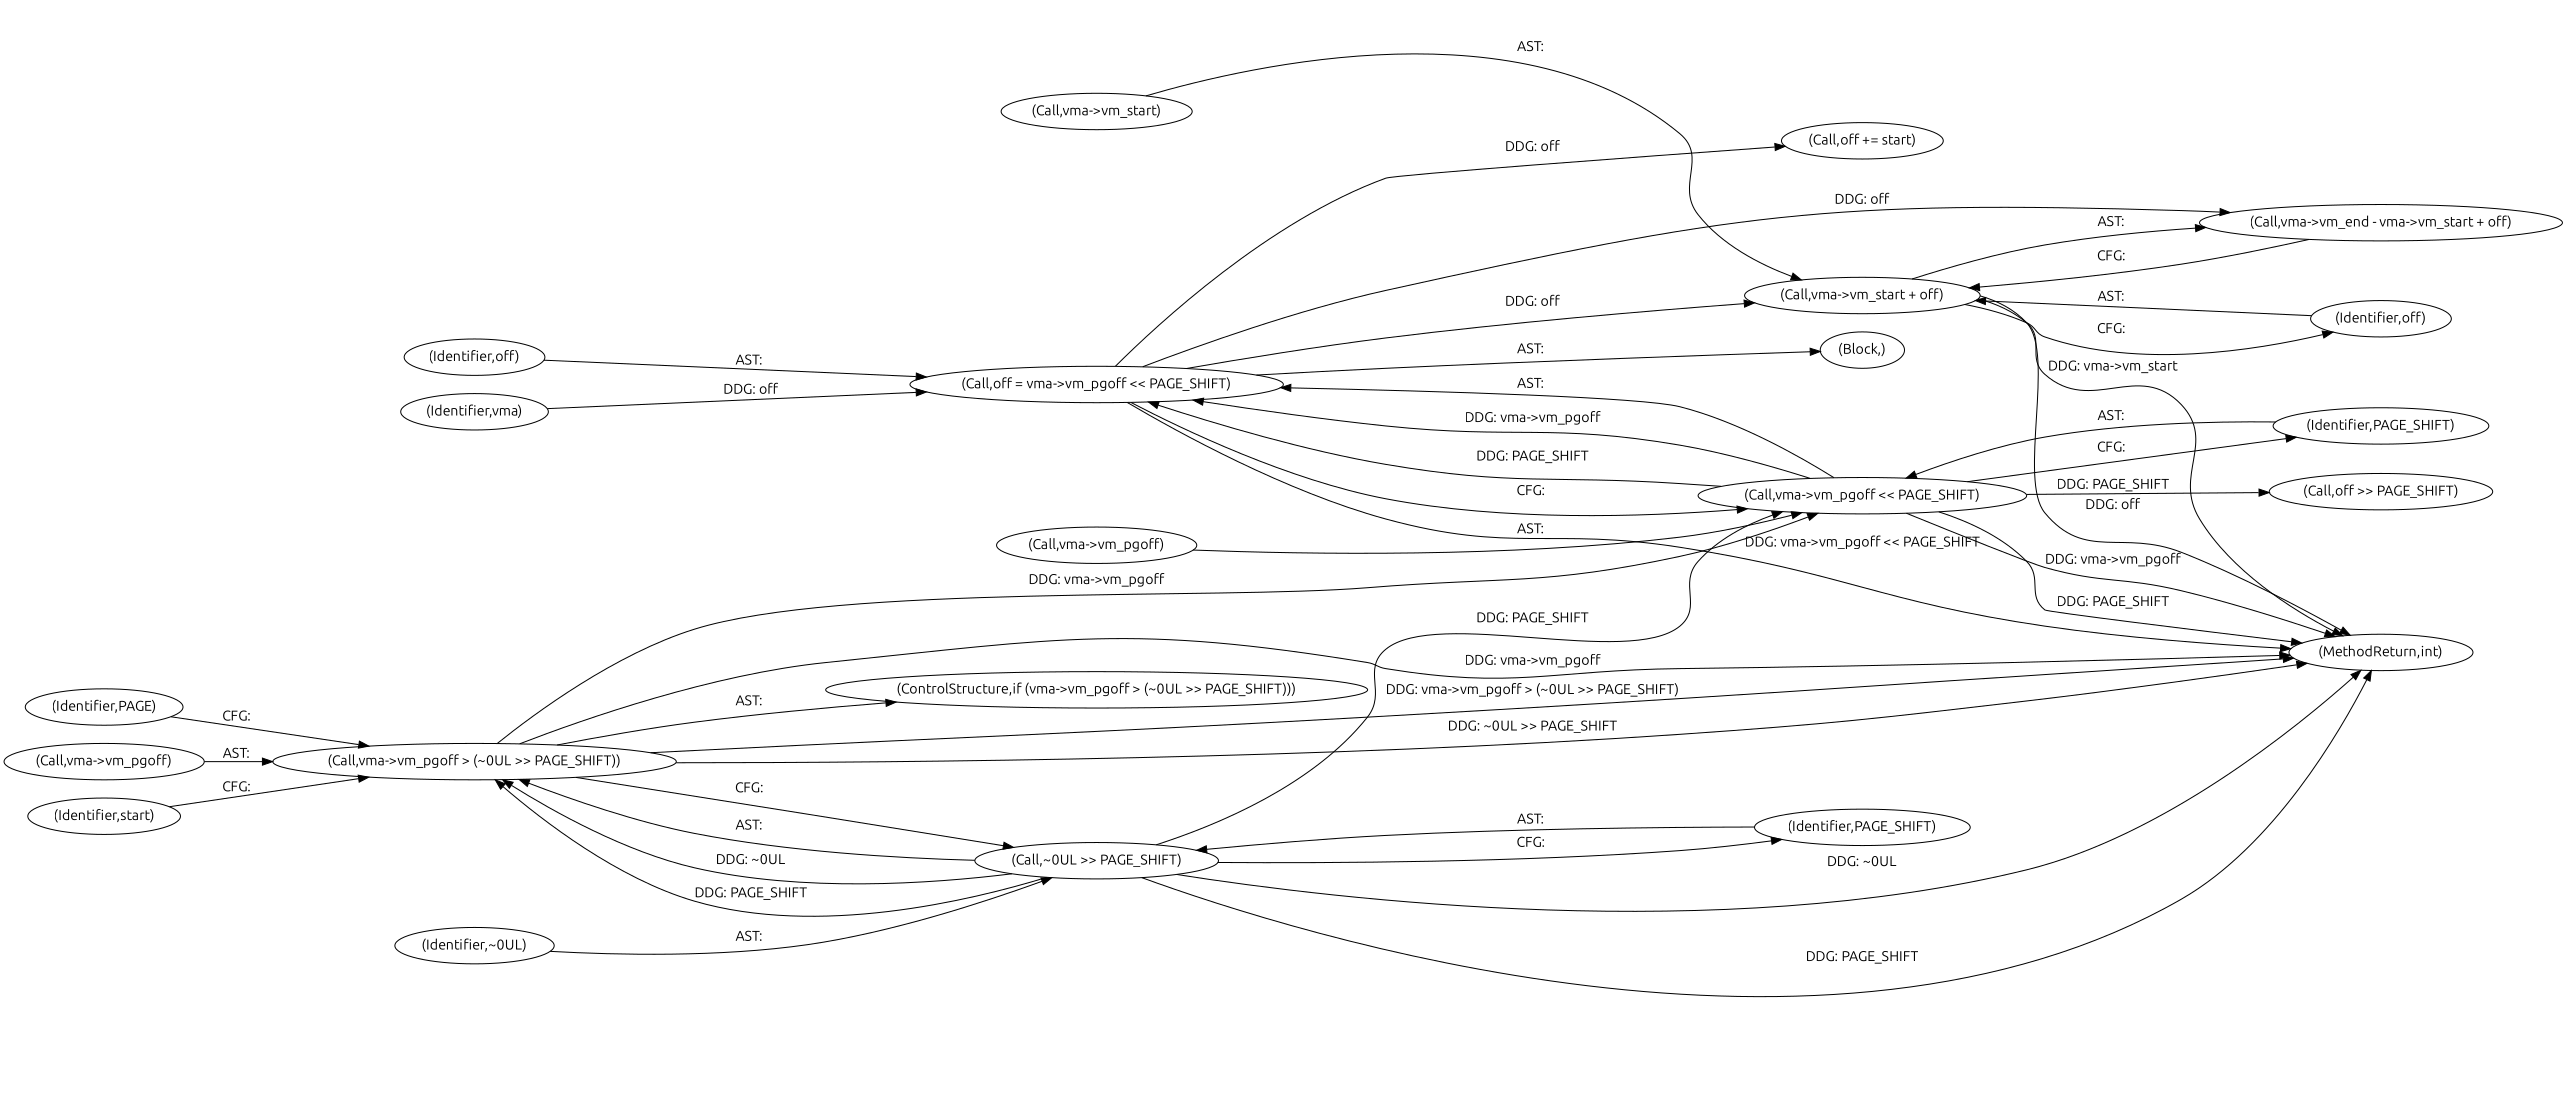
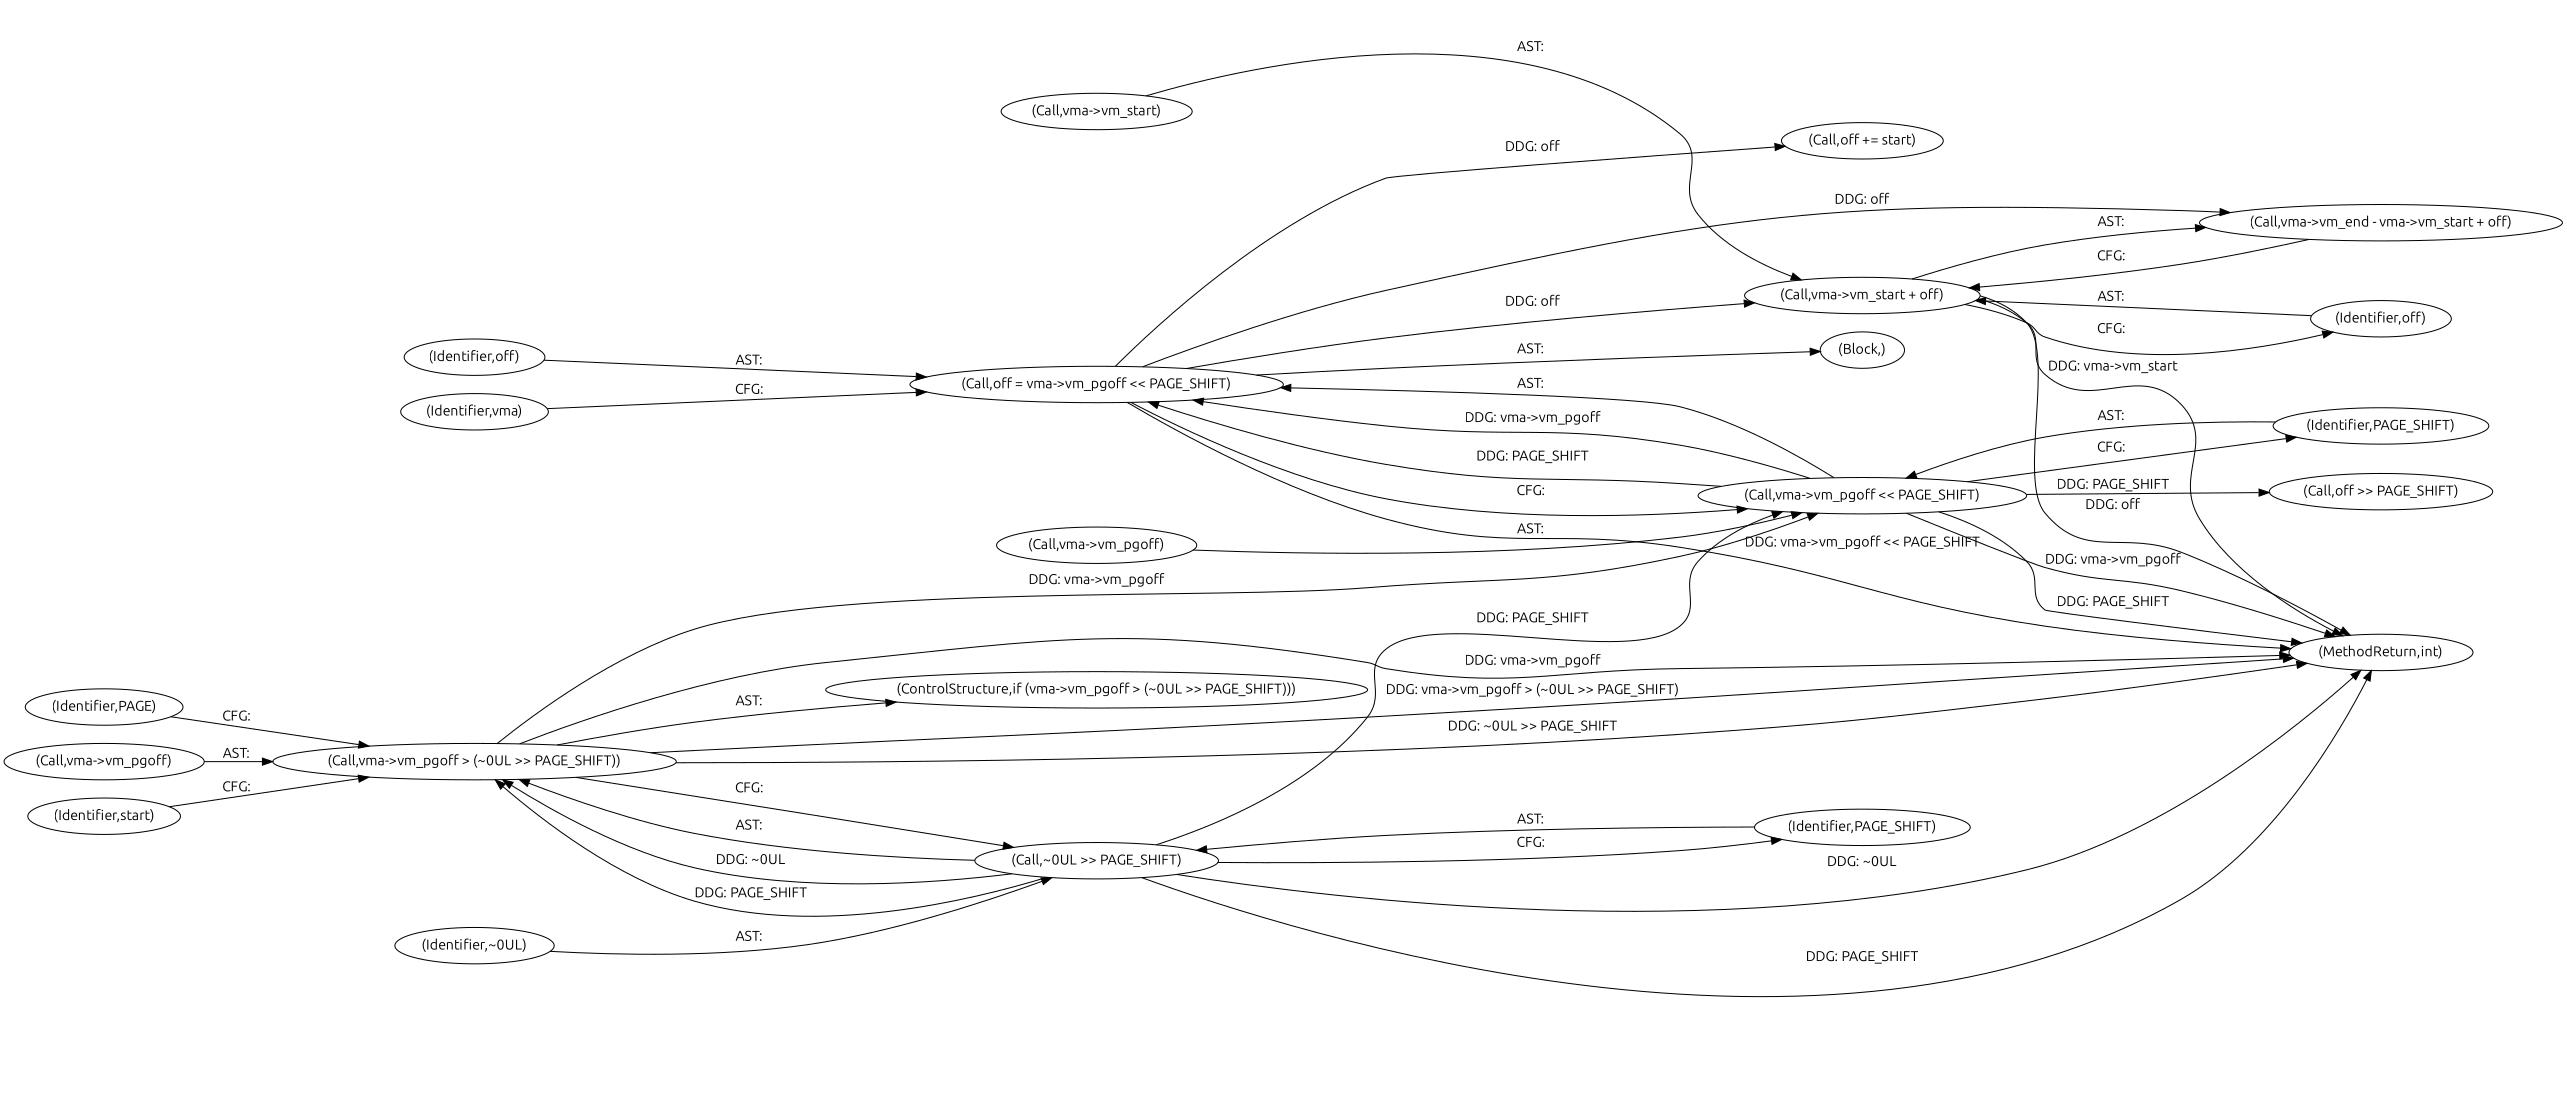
edge "(Identifier,vma)" -> "(Call,off = vma->vm_pgoff << PAGE_SHIFT)": label "DDG: off" -> "CFG: "
